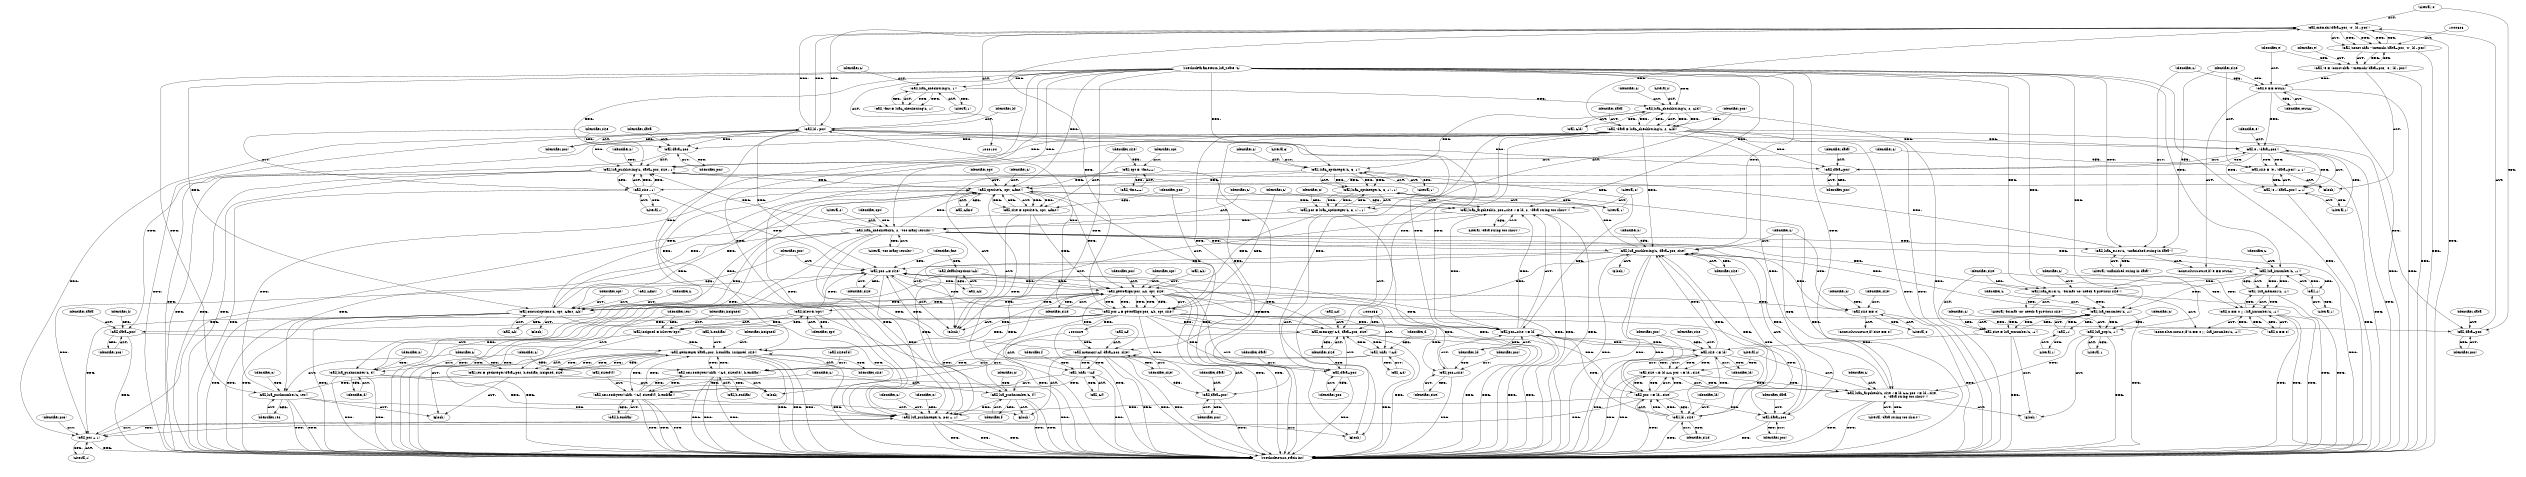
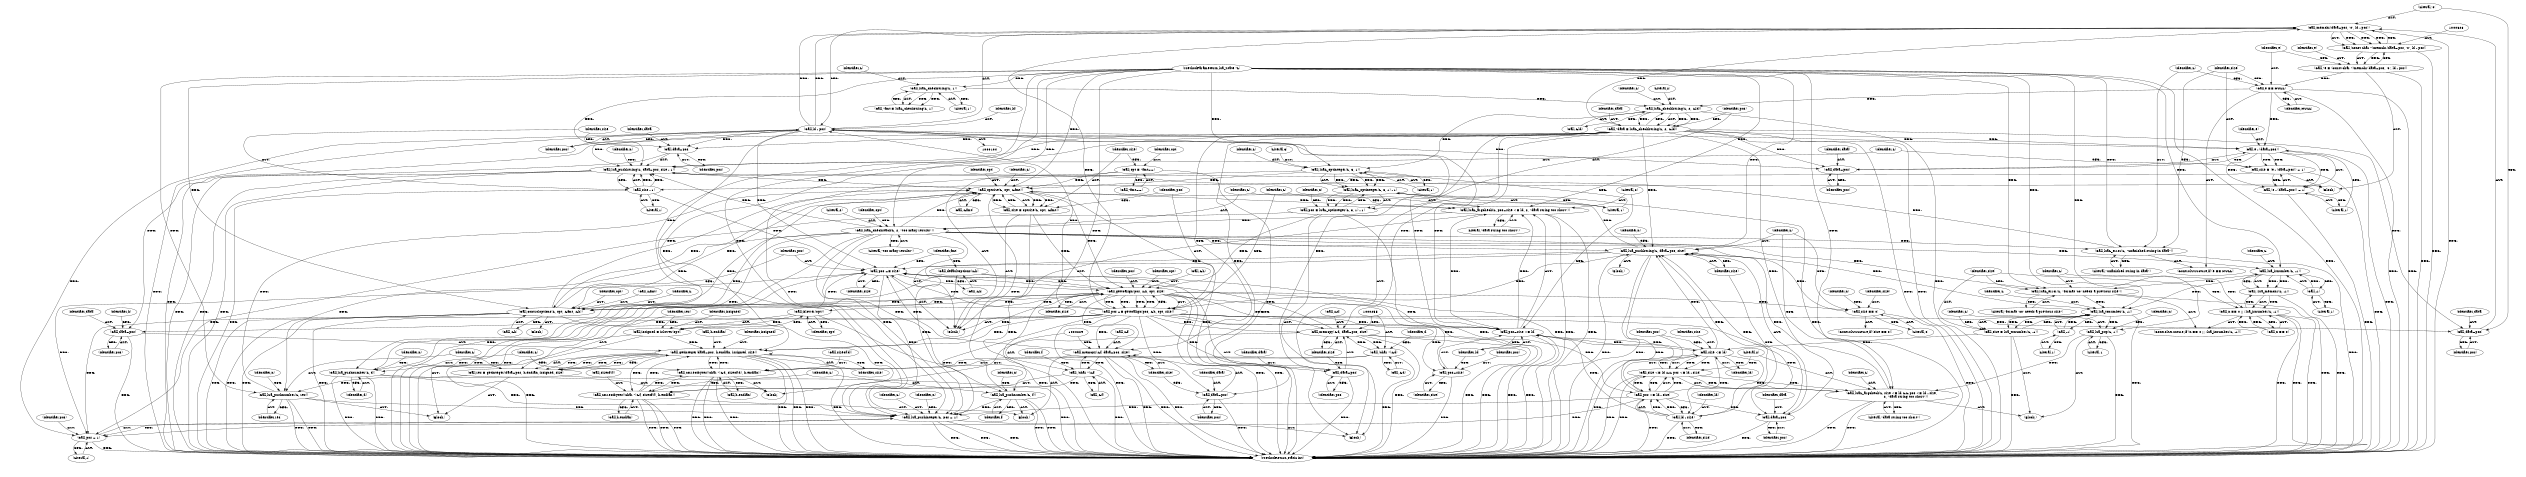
edge "(MethodParameterIn,lua_State *L)" -> "(Call,luaL_checklstring(L, 2, &ld))": now "(Call,e == NULL)" -> "(Call,luaL_checklstring(L, 2, &ld))"
edge "(MethodParameterIn,lua_State *L)" -> "1000104": now "(Call,ld - pos)" -> "1000104"
edge "(Call,*data = luaL_checklstring(L, 2, &ld))" -> "(Call,memcpy(&f, data+pos, size))": label "DDG: " -> "CFG: "
edge "(Call,pos += gettoalign(pos, &h, opt, size))" -> "1000229": now "(Call,pos += gettoalign(pos, &h, opt, size))" -> "(Call,memcpy(&f, data+pos, size))"
